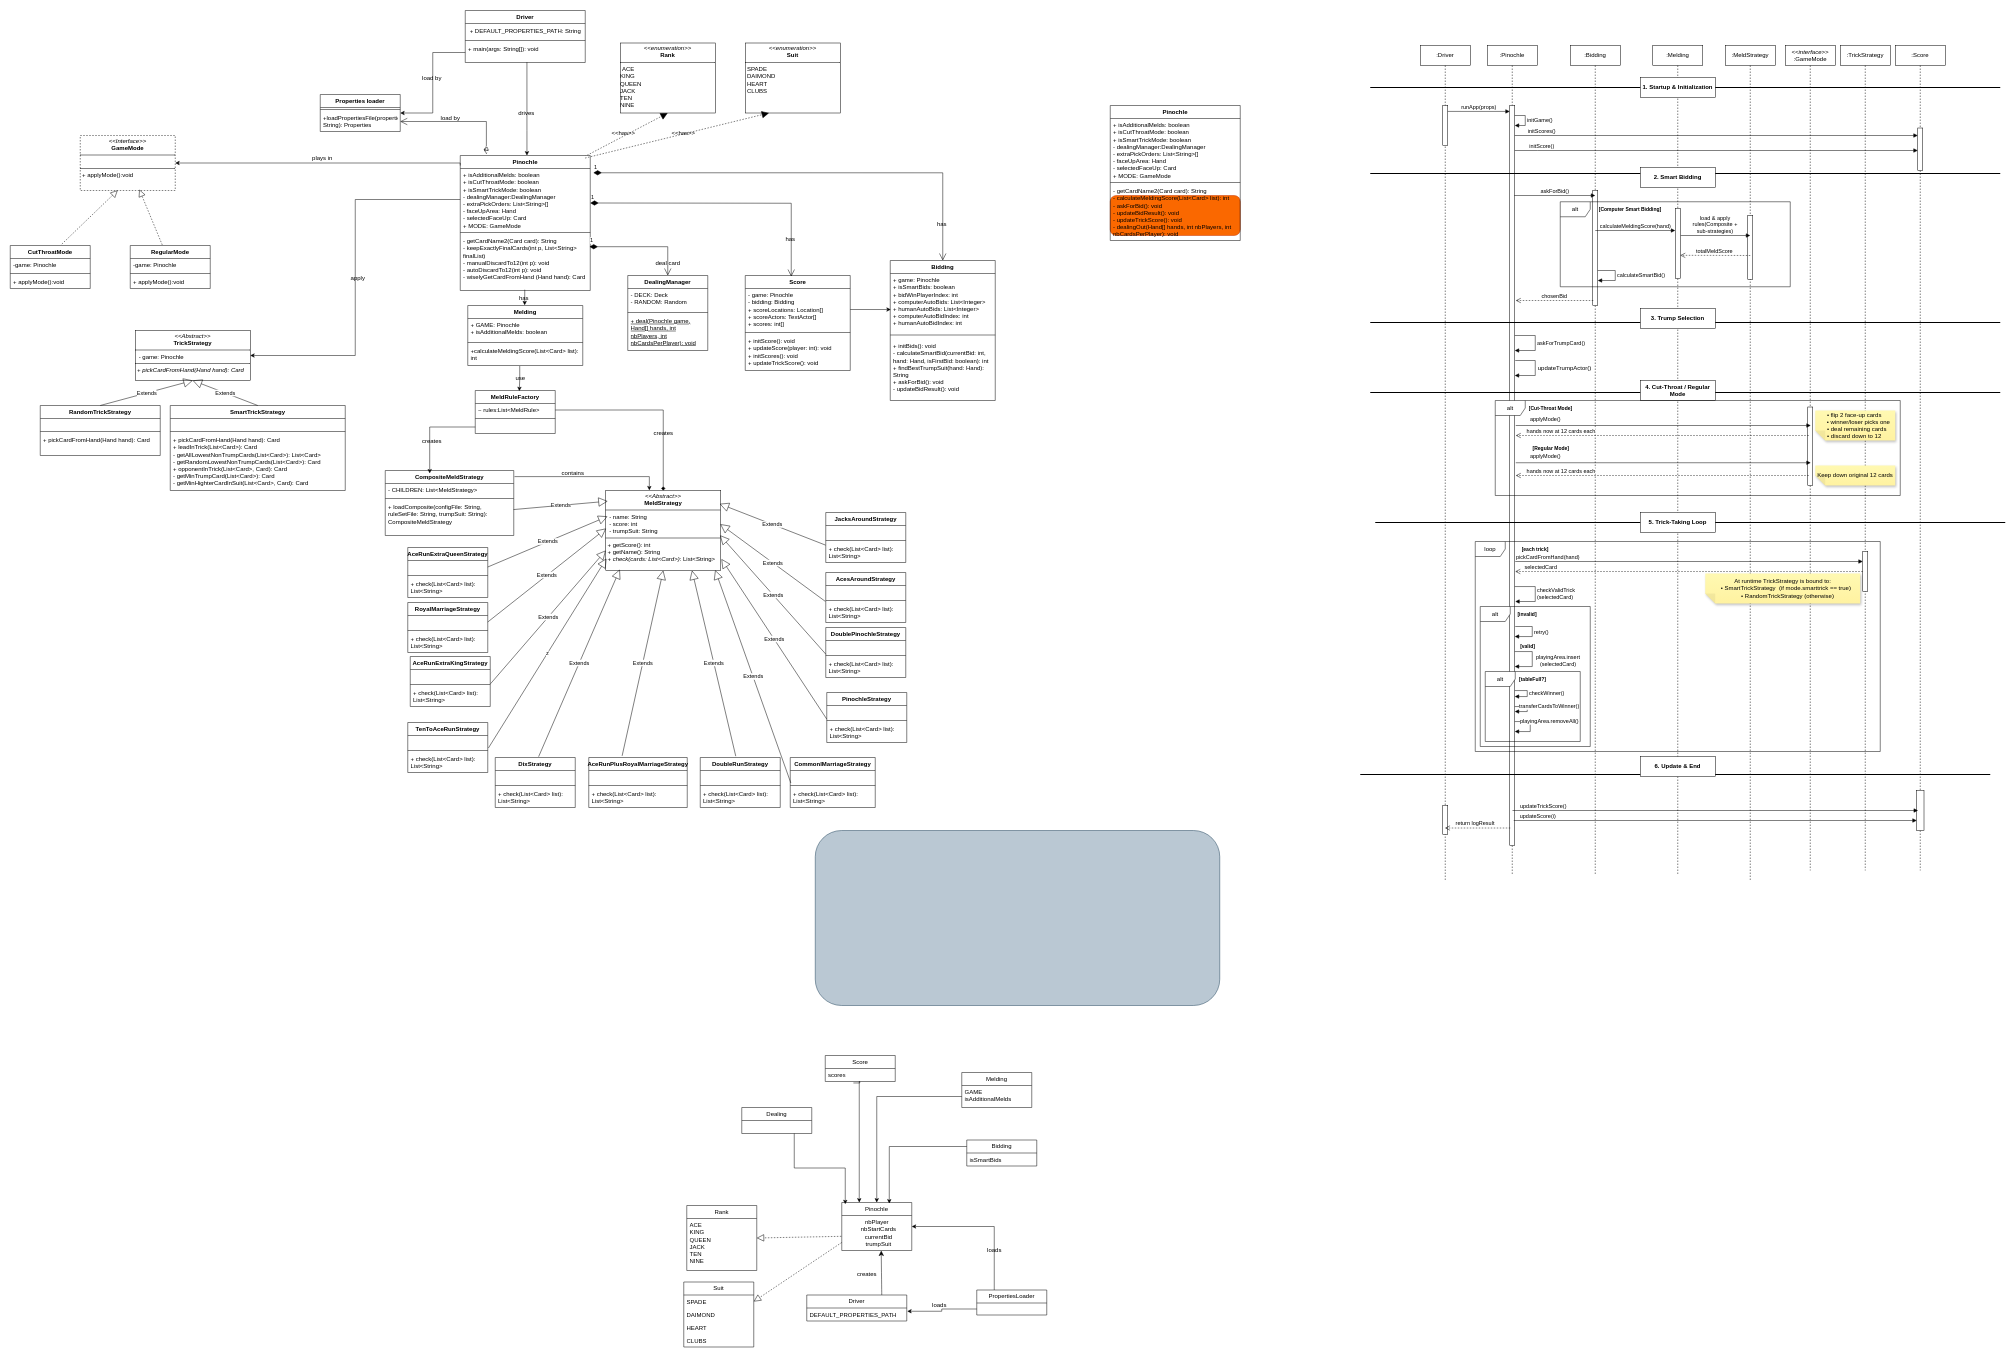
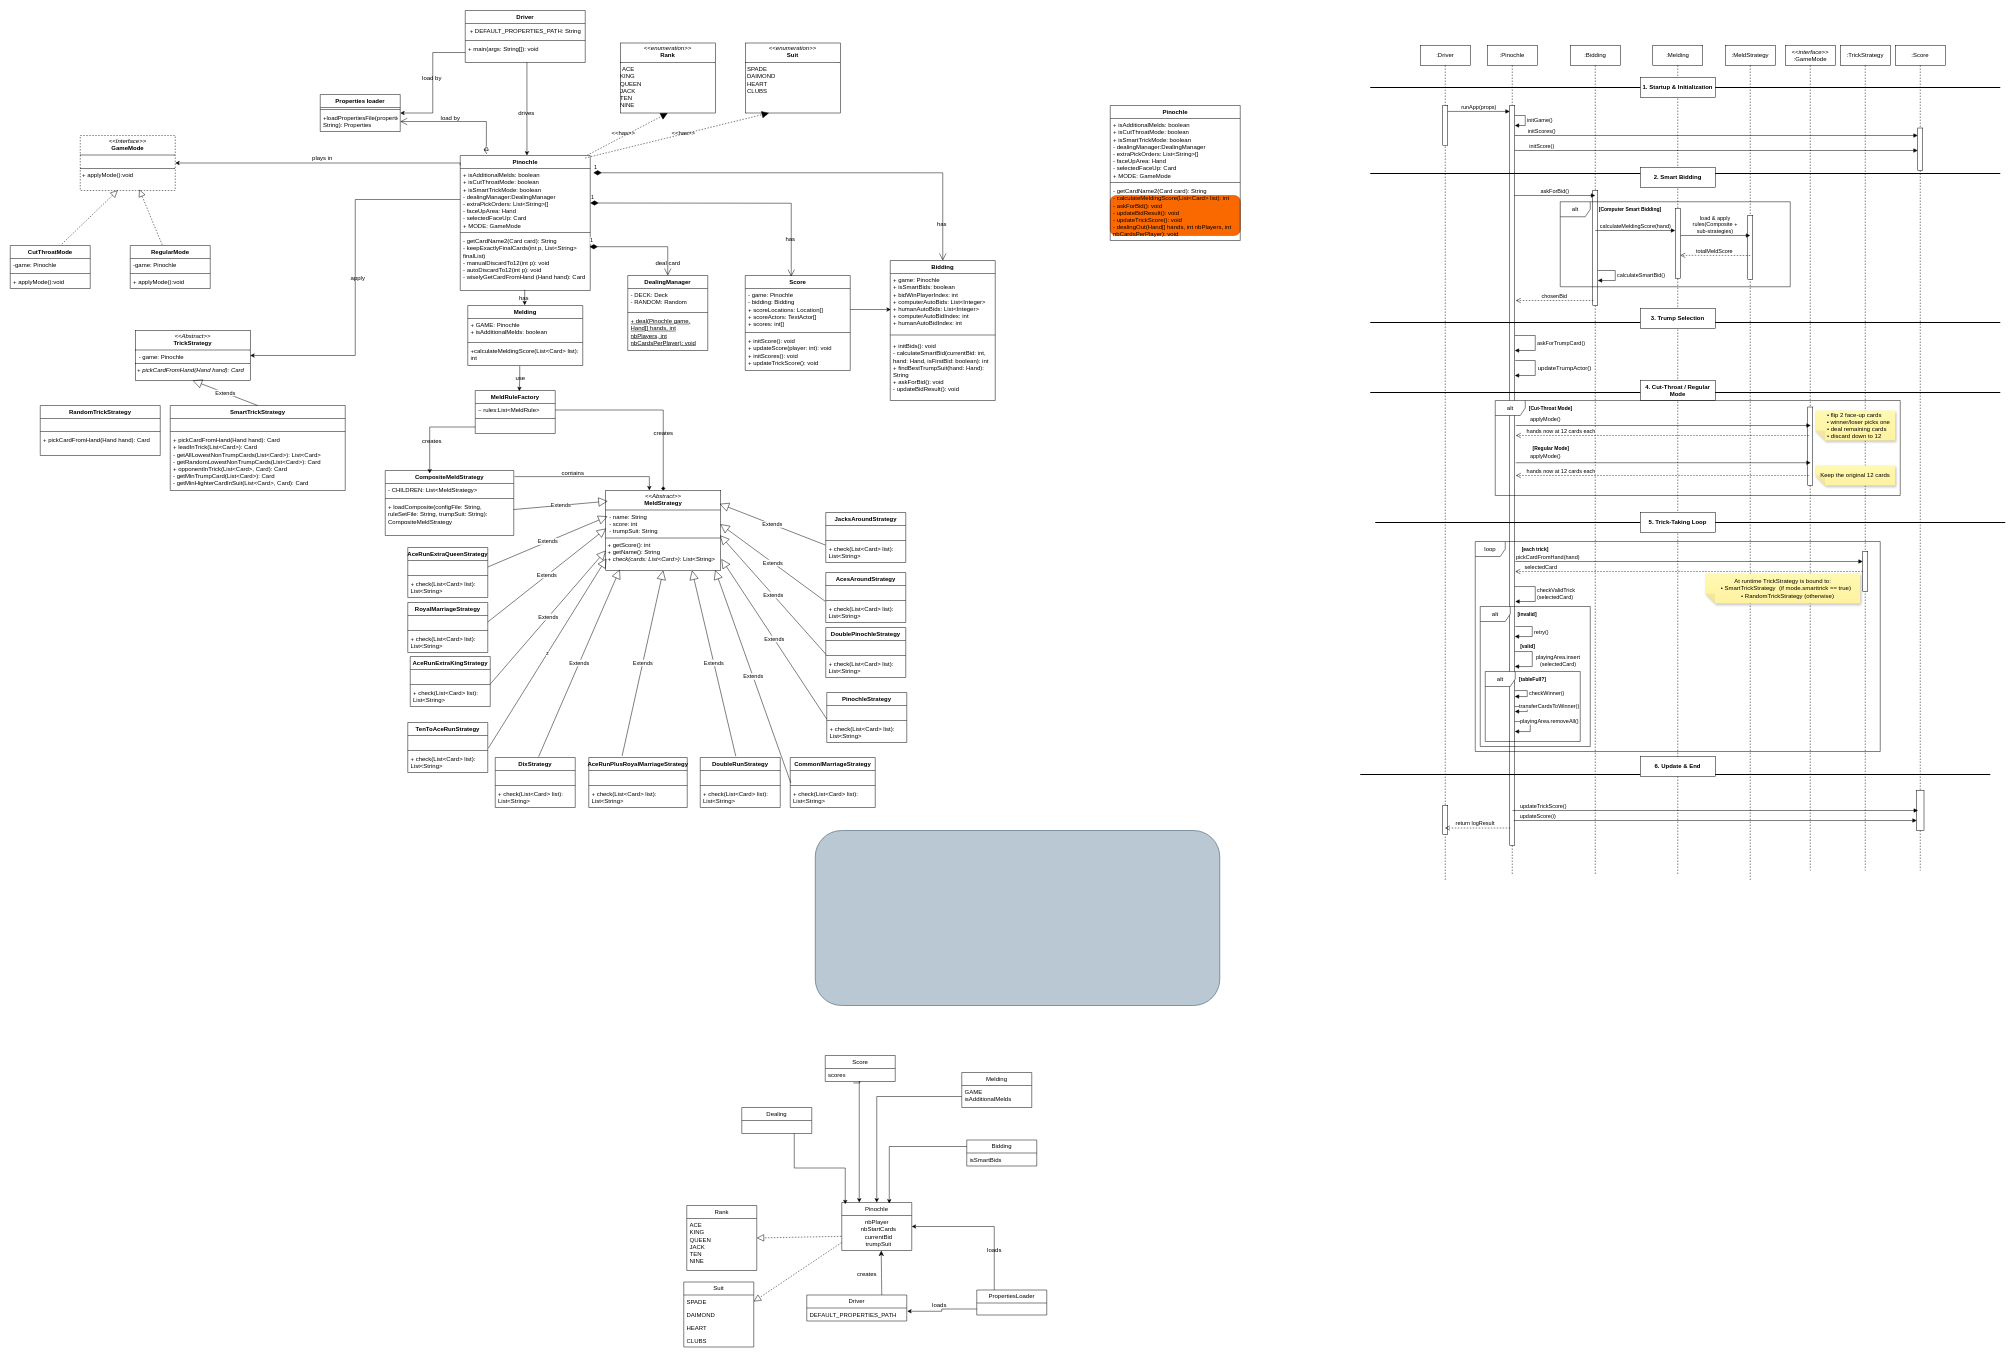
edge "RandomTrickStrategy" -> "<<Abstract>> TrickStrategy - game: Pinochle + pickCardFromHand(Hand hand): Card": removed, label "Extends"
node "Keep down original 12 cards": label "Keep down original 12 cards" -> "Keep the original 12 cards"
